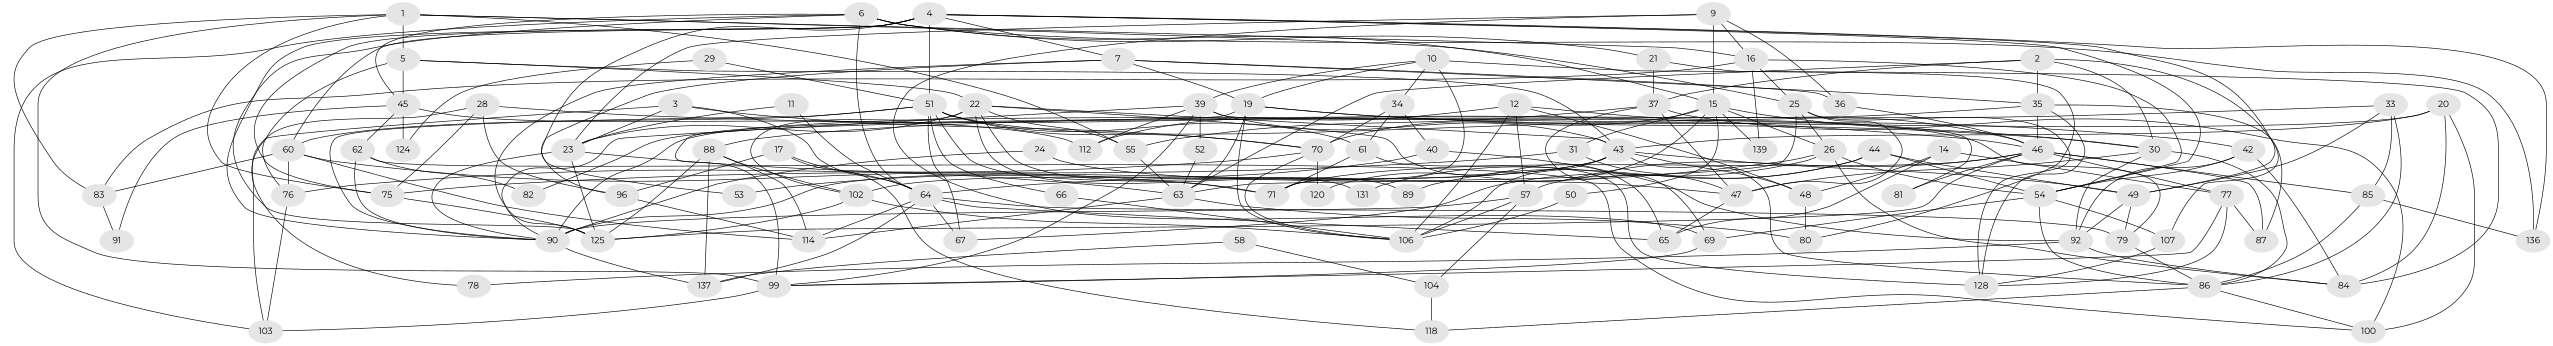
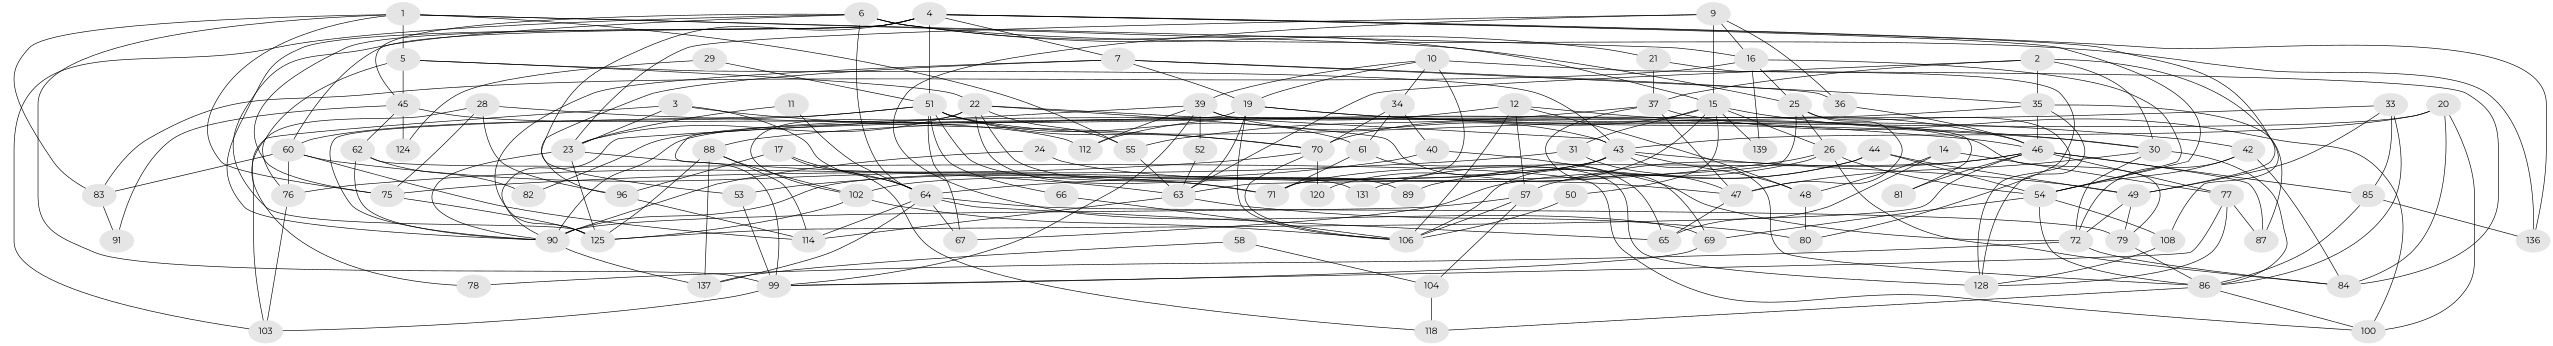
edge "53" -- "99": added
node "92": label "92" -> "72"
node "107": label "107" -> "108"
